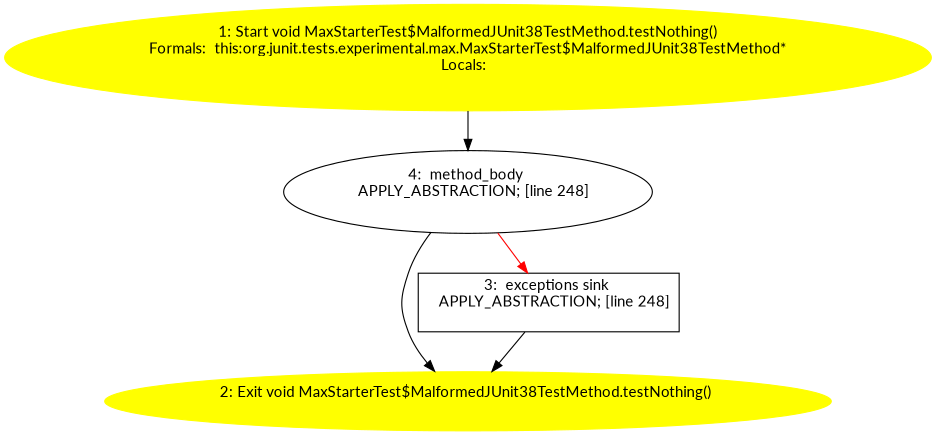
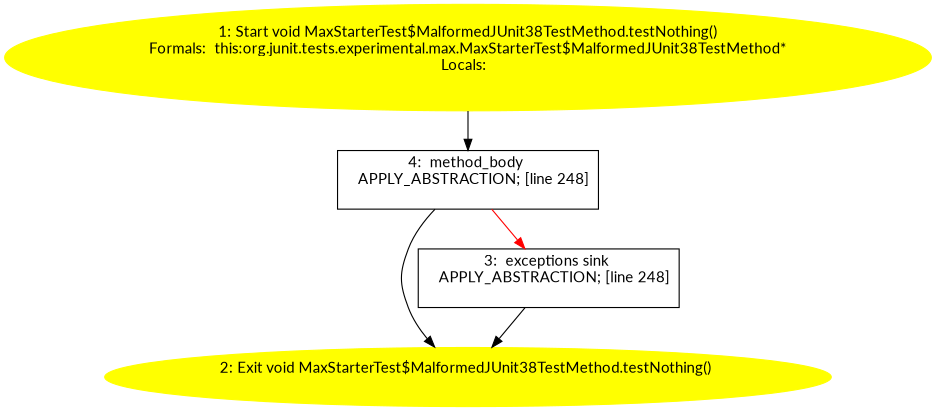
node "4:  method_body APPLY_ABSTRACTION; [line 248]": shape ellipse -> box
